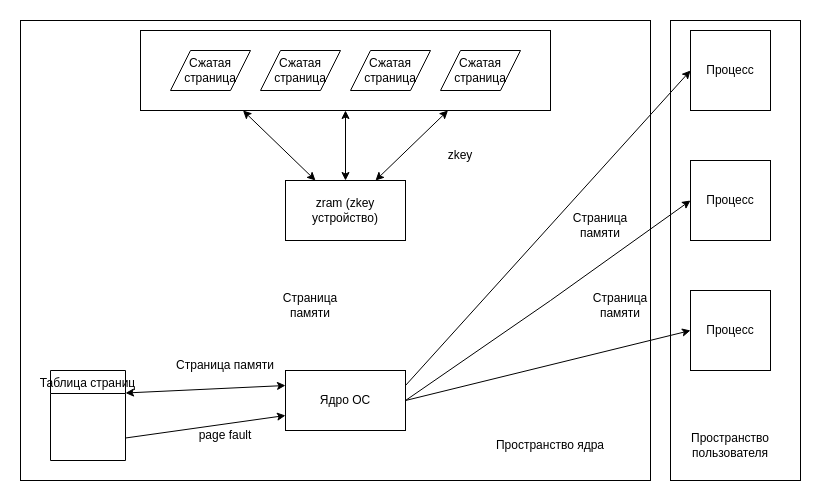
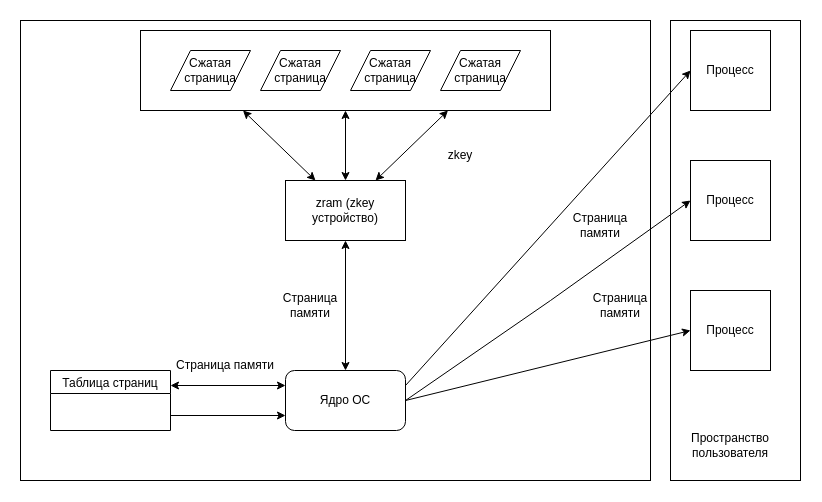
edge "zram (zkey устройство)" -- "Ядро ОС": added
node "Ядро ОС": shape rectangle -> rounded rectangle
node "Таблица страниц": size 75x90 -> 120x60
node "page fault": removed
node "Пространство ядра": removed
